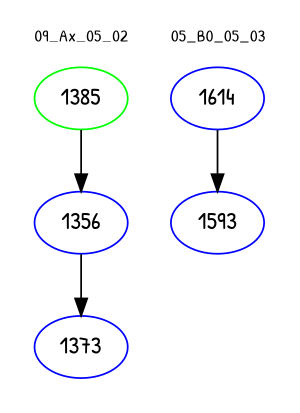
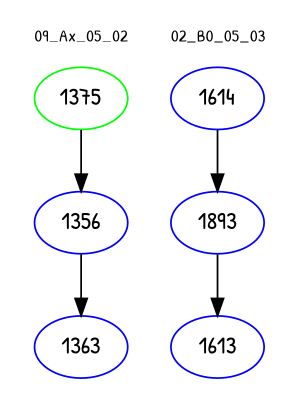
cluster "05_B0_05_03": label "05_B0_05_03" -> "02_B0_05_03"
node "1385": label "1385" -> "1375"
node "1593": label "1593" -> "1893"
node "1373": label "1373" -> "1363"
node "1613": added
